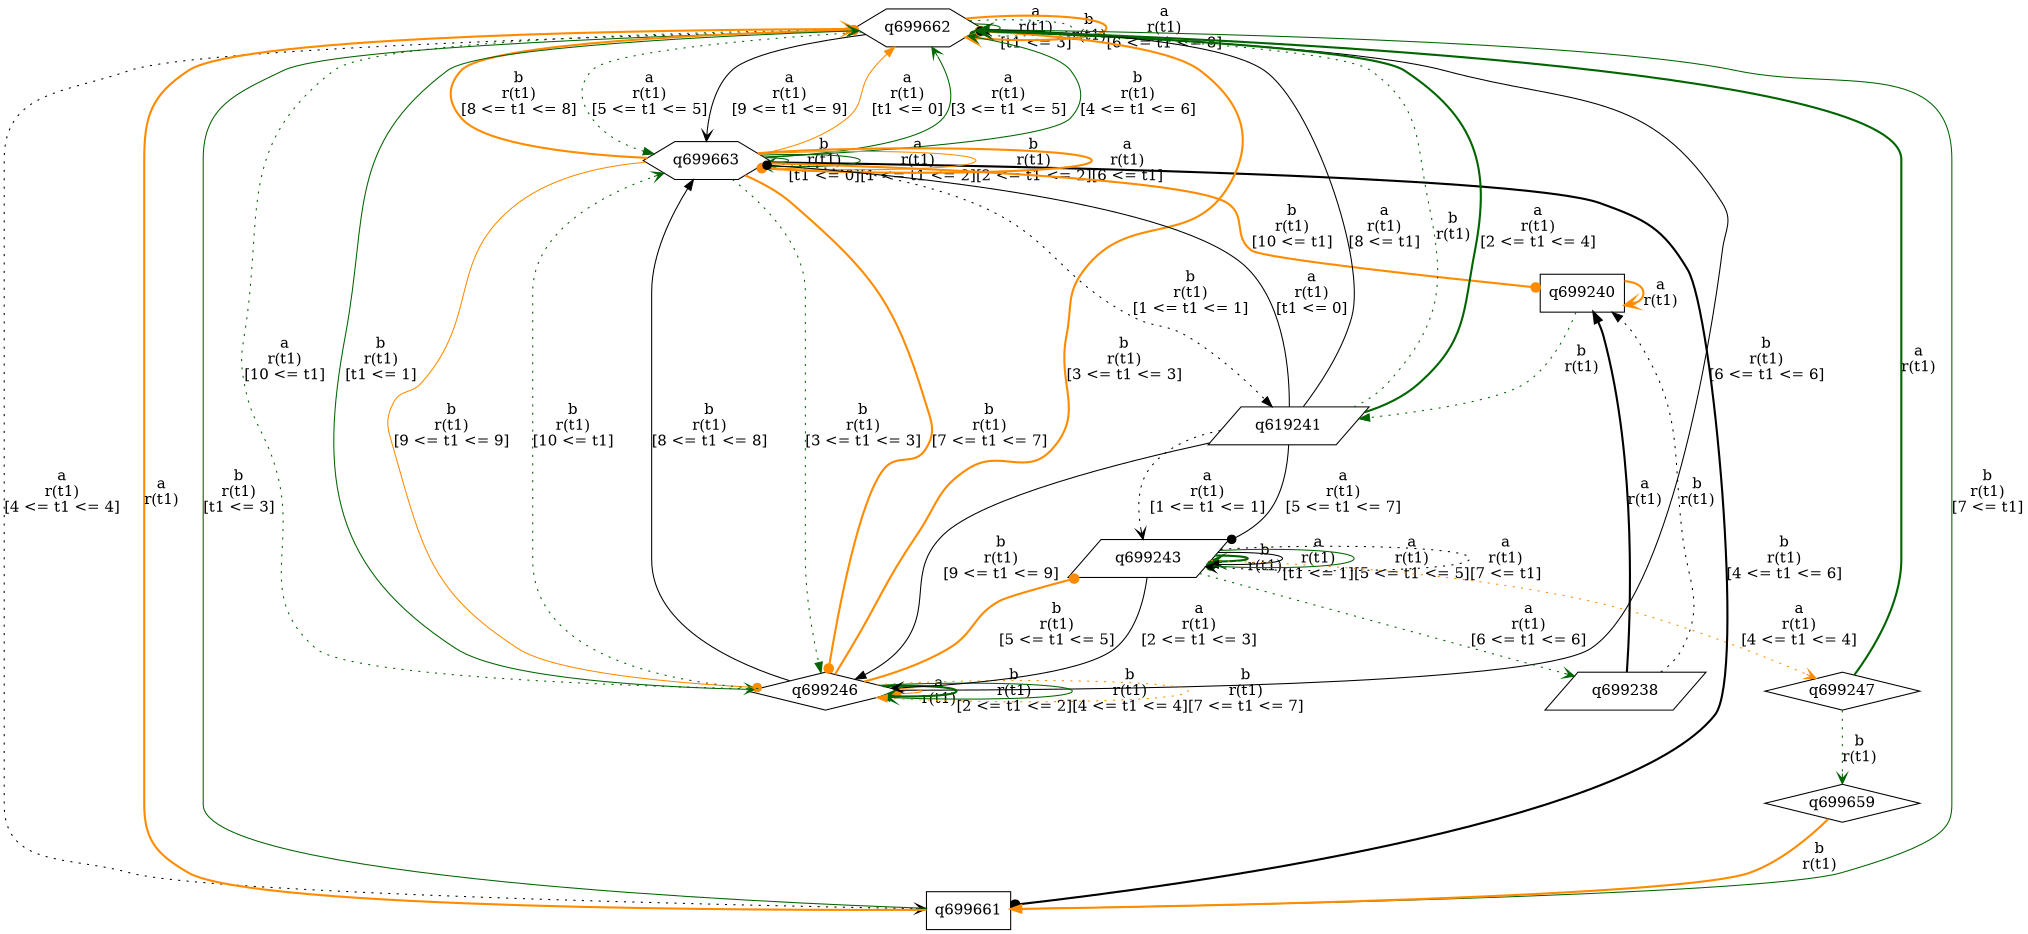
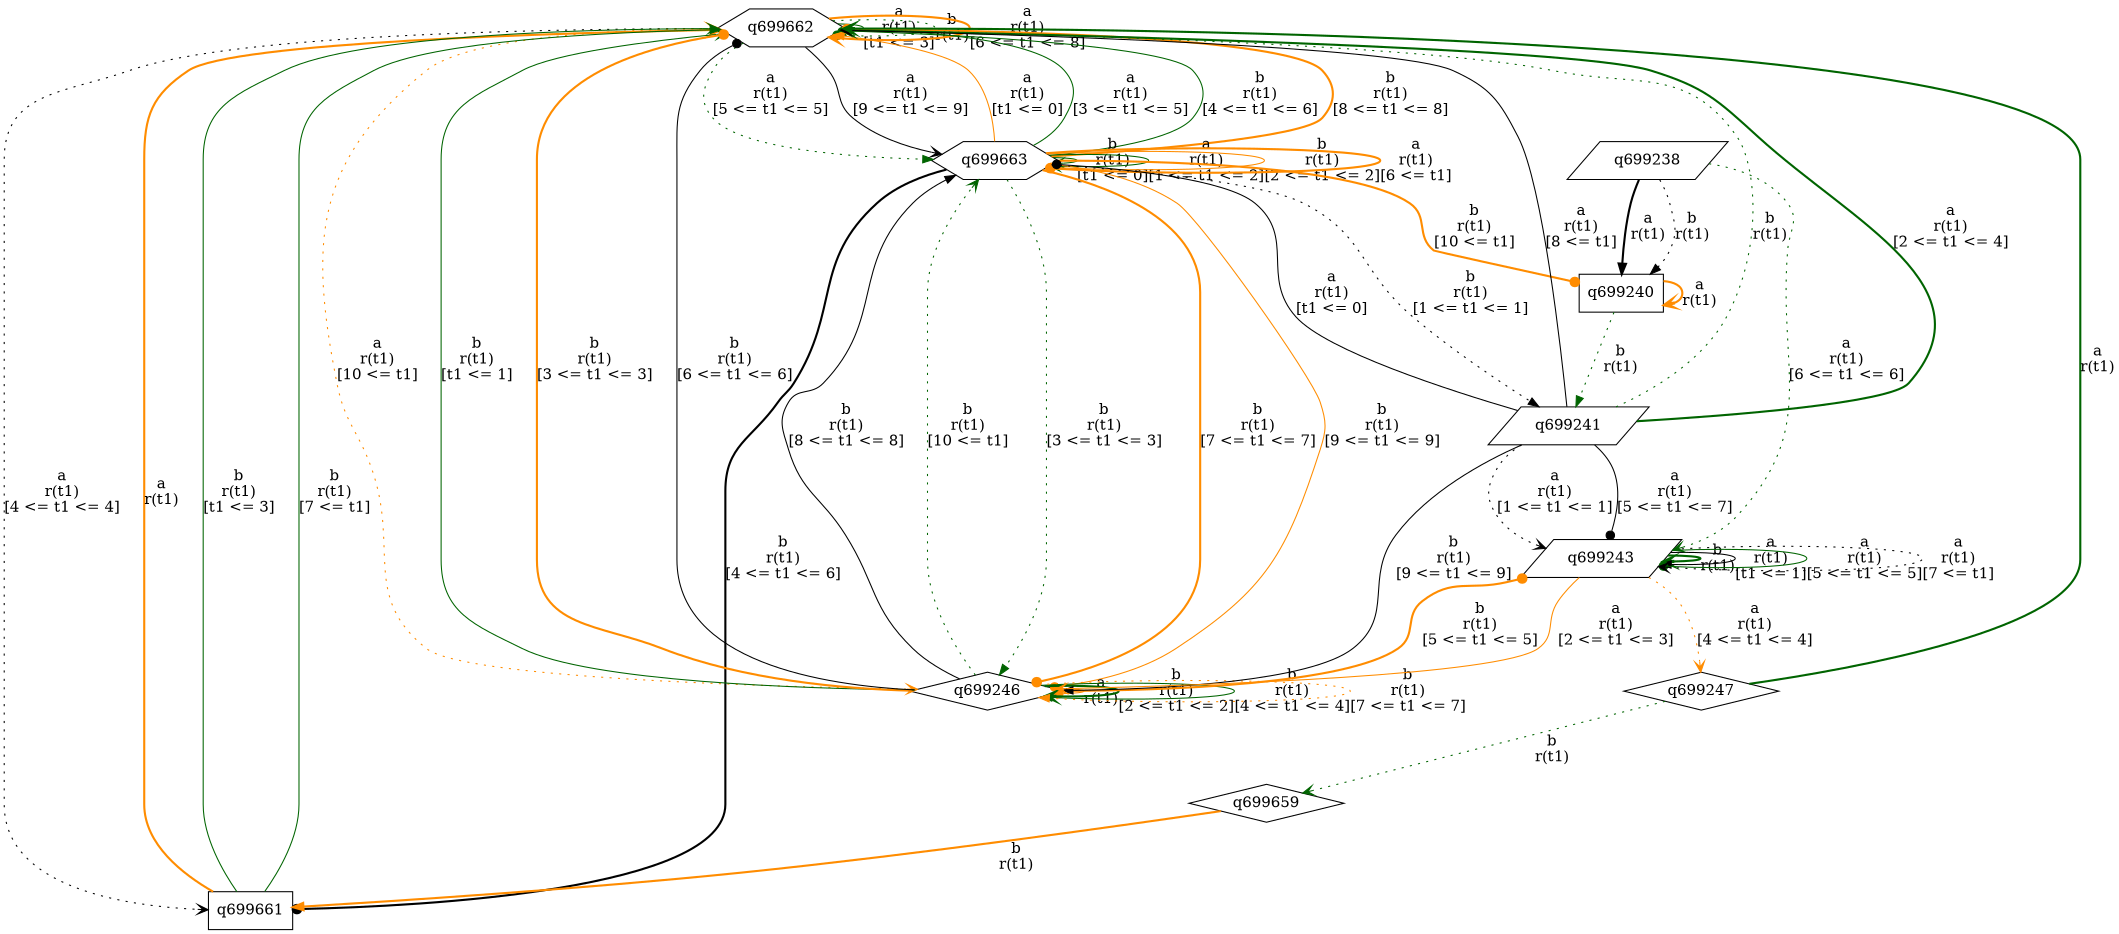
edge "q699662" -> "q699246": color darkgreen -> darkorange
node "q619241": label "q619241" -> "q699241"
edge "q699243" -> "q699238": reversed
edge "q699243" -> "q699246": color black -> darkorange
